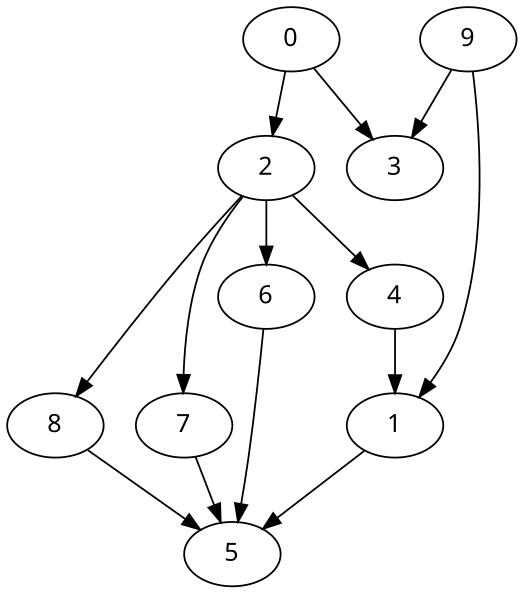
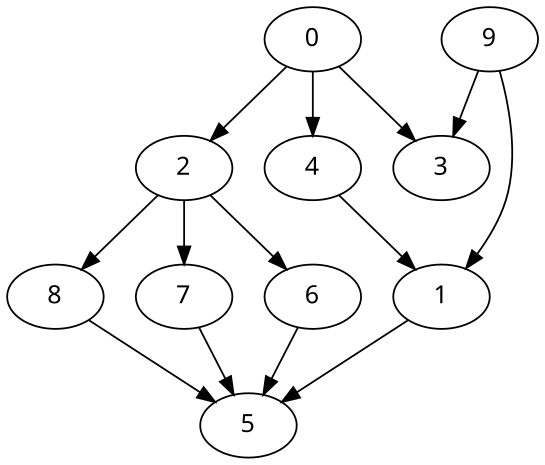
edge "2" -> "4": now "0" -> "4"
